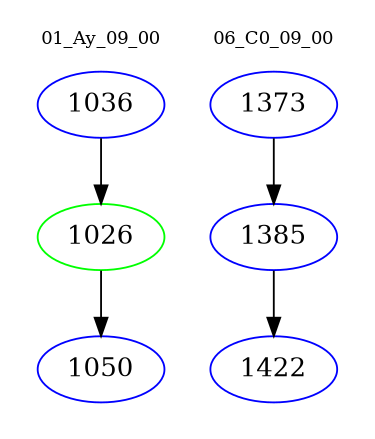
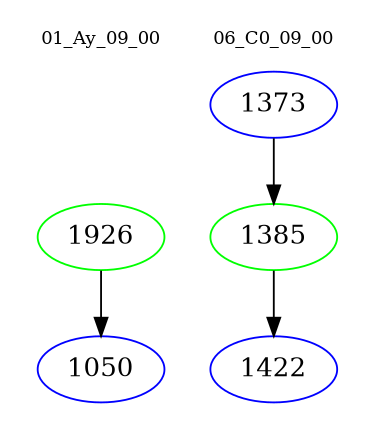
node "1036": removed
node "1026": label "1026" -> "1926"
node "1385": color blue -> green
